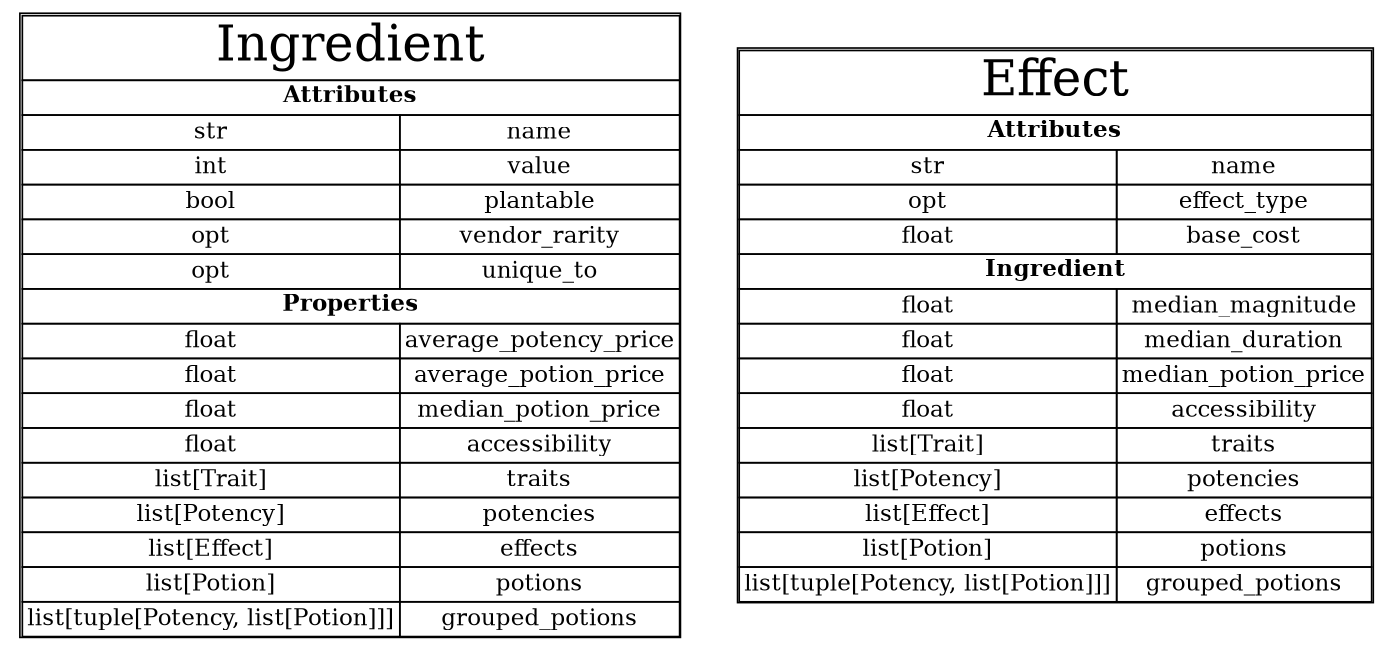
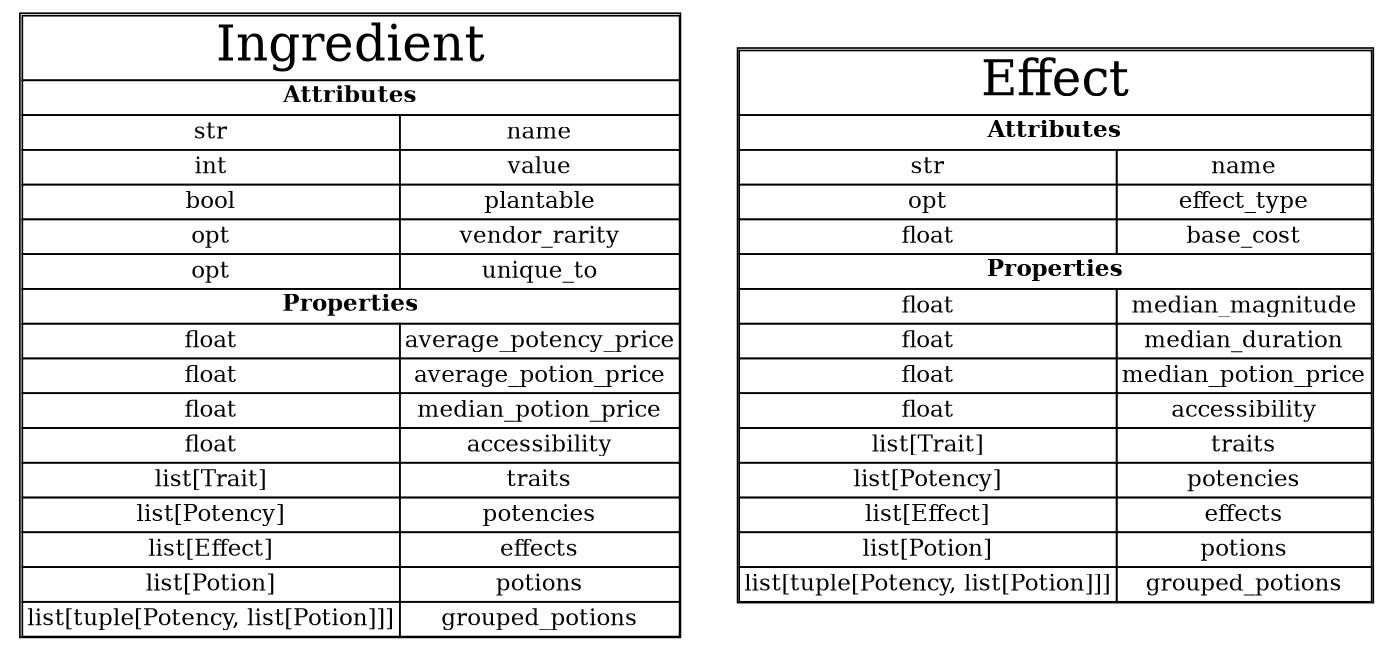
node "Effect": text "Ingredient" -> "Properties"
